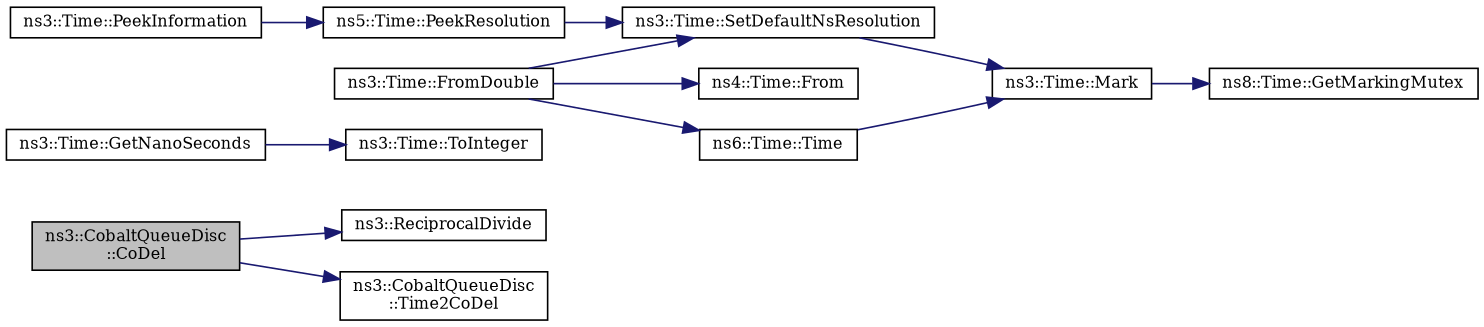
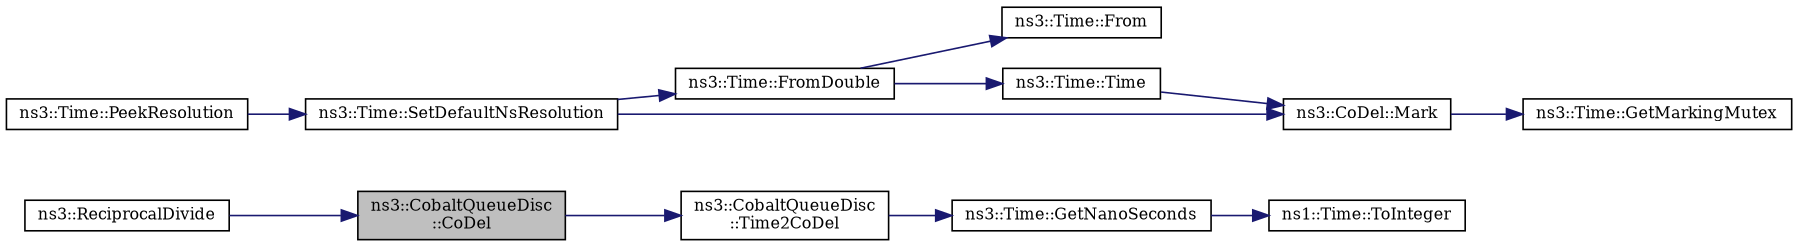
node "ns3::Time::PeekInformation": removed
node "ns5::Time::PeekResolution": label "ns5::Time::PeekResolution" -> "ns3::Time::PeekResolution"
edge "ns3::Time::FromDouble" -> "ns3::Time::SetDefaultNsResolution": reversed
node "ns4::Time::From": label "ns4::Time::From" -> "ns3::Time::From"
node "ns3::Time::Mark": label "ns3::Time::Mark" -> "ns3::CoDel::Mark"
node "ns8::Time::GetMarkingMutex": label "ns8::Time::GetMarkingMutex" -> "ns3::Time::GetMarkingMutex"
node "ns3::Time::ToInteger": label "ns3::Time::ToInteger" -> "ns1::Time::ToInteger"
node "ns6::Time::Time": label "ns6::Time::Time" -> "ns3::Time::Time"
edge "ns3::CobaltQueueDisc ::Time2CoDel" -> "ns3::Time::GetNanoSeconds": added
edge "ns3::CobaltQueueDisc ::CoDel" -> "ns3::ReciprocalDivide": reversed
